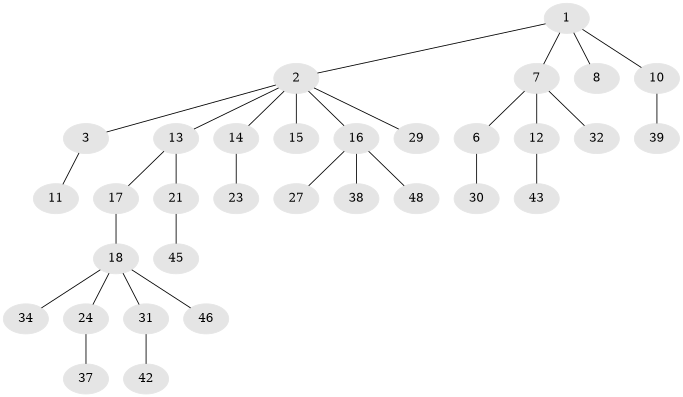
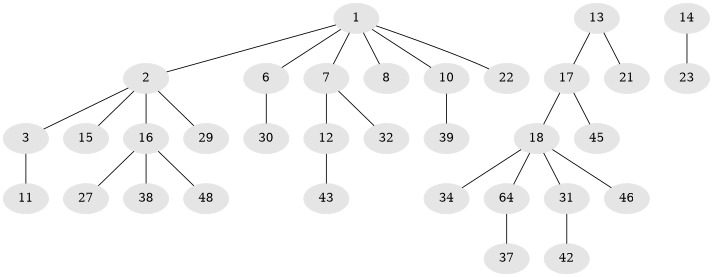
node "22": added
edge "2" -- "13": removed
edge "2" -- "14": removed
edge "7" -- "6": now "1" -- "6"
edge "21" -- "45": now "17" -- "45"
node "24": label "24" -> "64"
